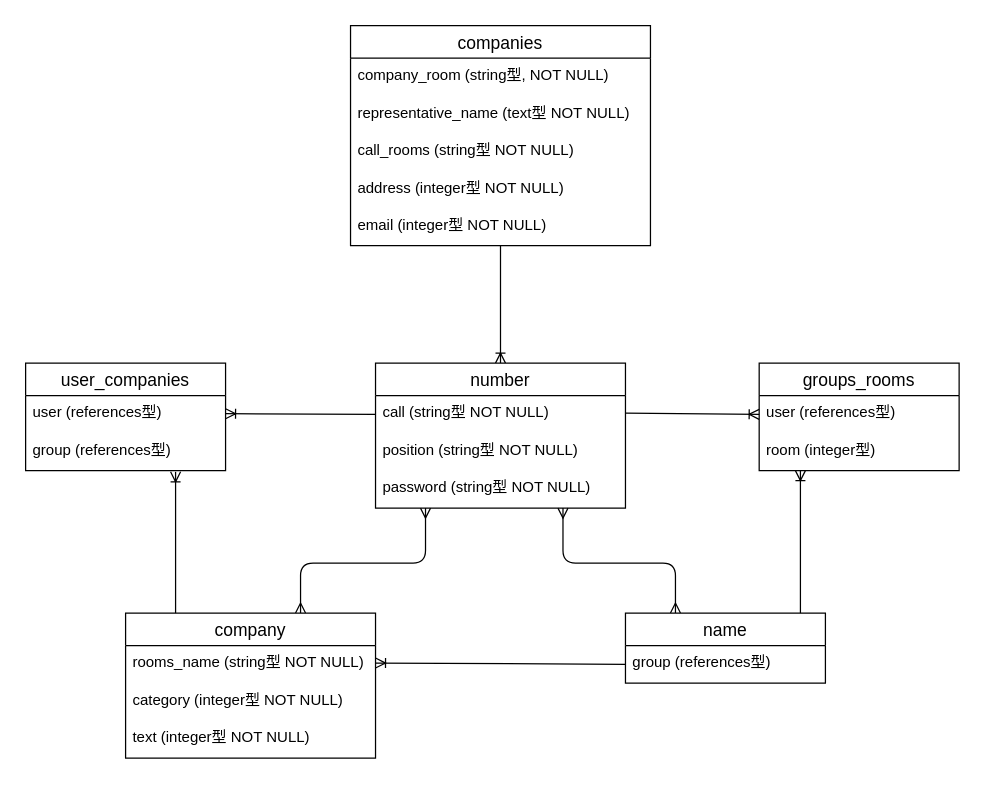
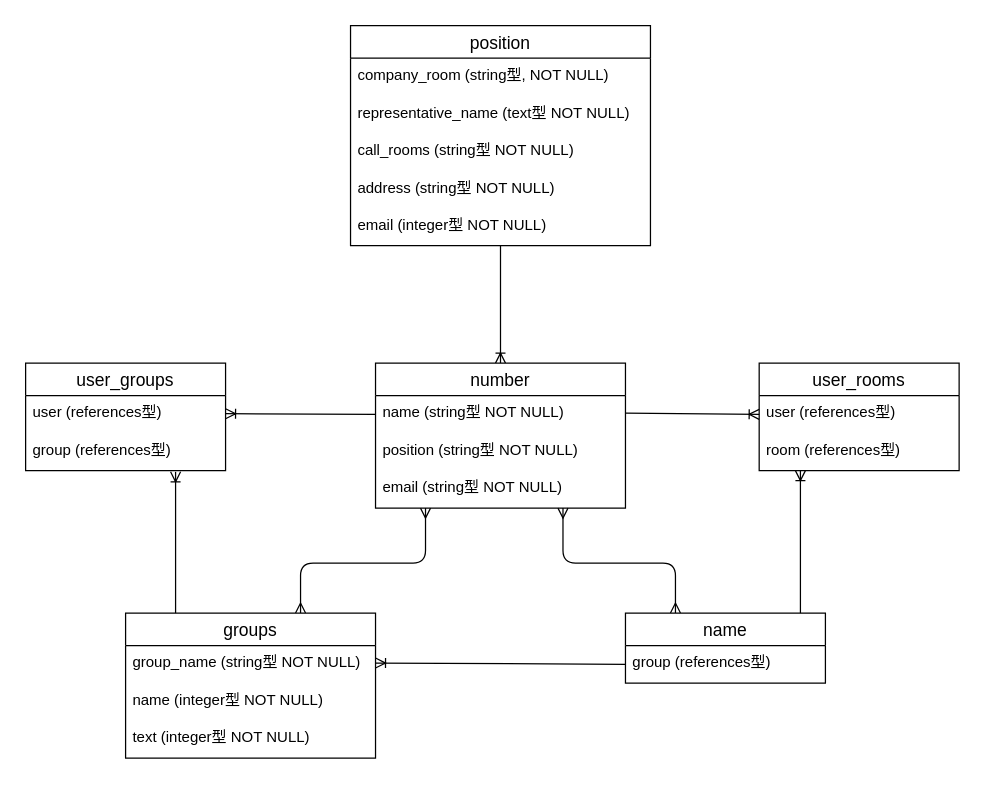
node "companies": label "companies" -> "position"
node "address (integer型 NOT NULL)": label "address (integer型 NOT NULL)" -> "address (string型 NOT NULL)"
node "user_companies": label "user_companies" -> "user_groups"
node "groups_rooms": label "groups_rooms" -> "user_rooms"
node "call (string型 NOT NULL)": label "call (string型 NOT NULL)" -> "name (string型 NOT NULL)"
node "room (integer型)": label "room (integer型)" -> "room (references型)"
node "password (string型 NOT NULL)": label "password (string型 NOT NULL)" -> "email (string型 NOT NULL)"
node "company": label "company" -> "groups"
node "rooms_name (string型 NOT NULL)": label "rooms_name (string型 NOT NULL)" -> "group_name (string型 NOT NULL)"
node "category (integer型 NOT NULL)": label "category (integer型 NOT NULL)" -> "name (integer型 NOT NULL)"
